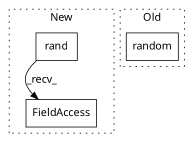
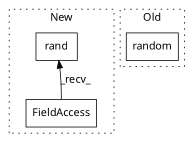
edge "rand" -> "FieldAccess": reversed
